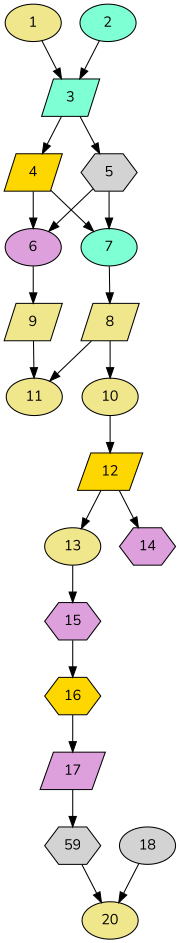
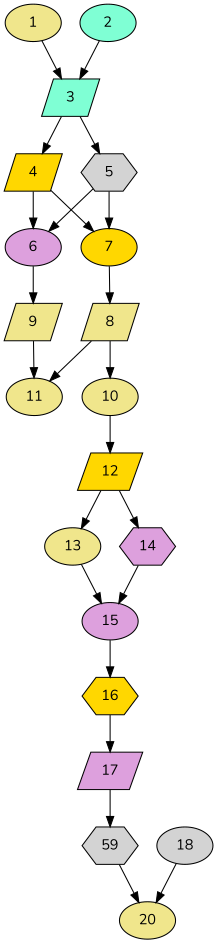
node "7": fillcolor aquamarine -> gold
edge "14" -> "15": added
node "15": shape hexagon -> ellipse
